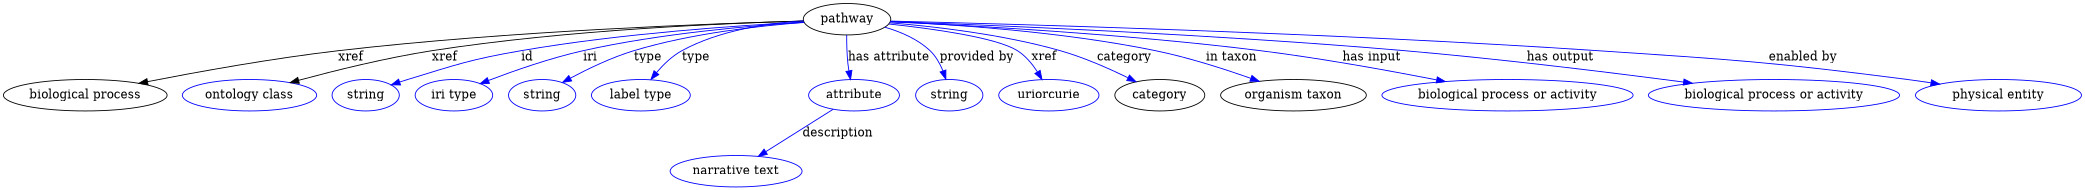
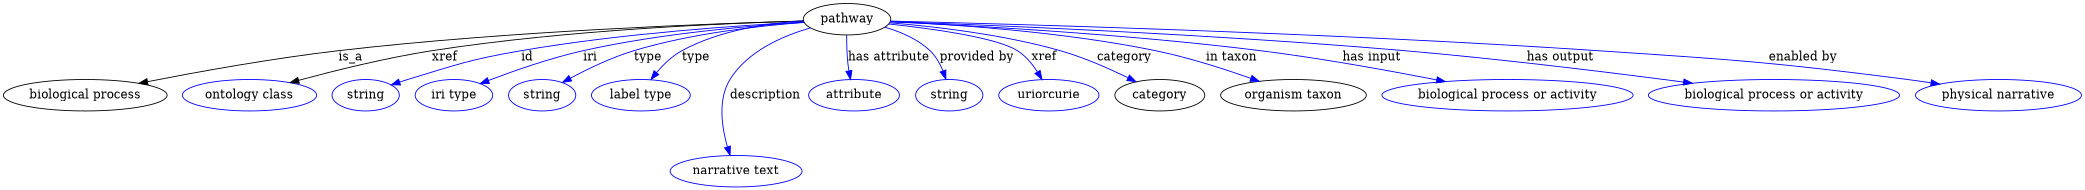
edge "pathway" -> "biological process": label "xref" -> "is_a"
node "physical entity": label "physical entity" -> "physical narrative"
edge "attribute" -> "narrative text": now "pathway" -> "narrative text"
